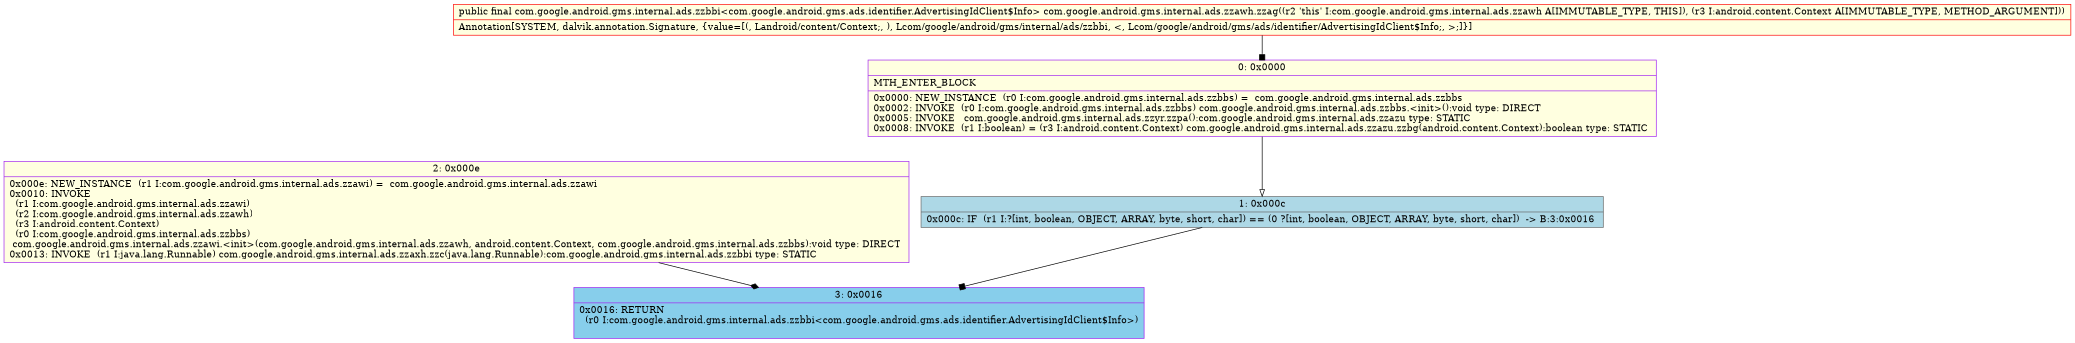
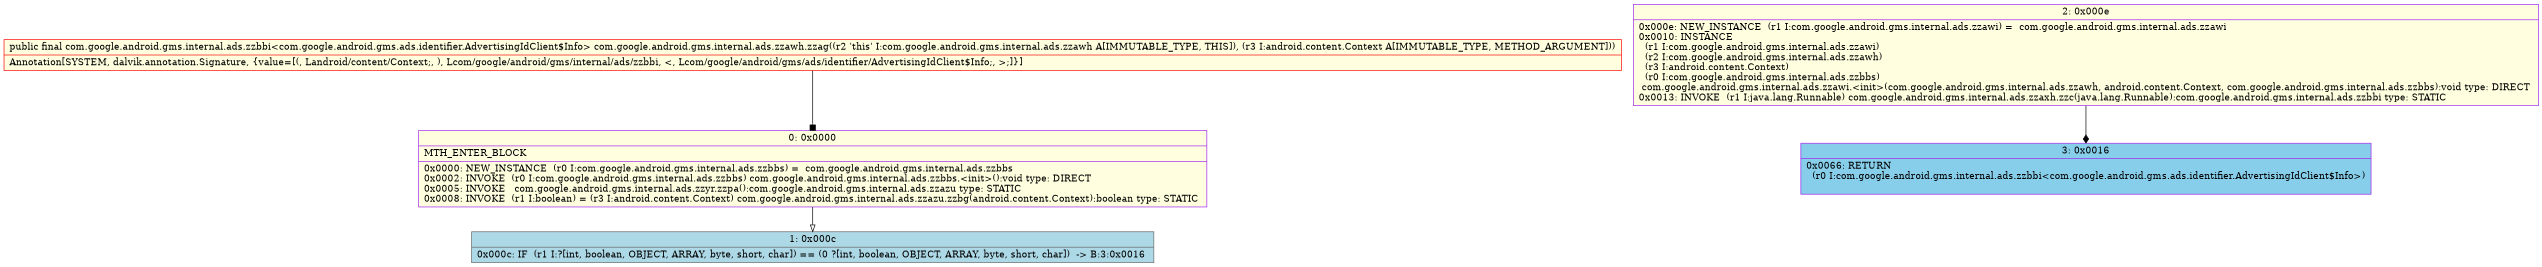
node "2: 0x000e": text "0x0010: INVOKE" -> "0x0010: INSTANCE"
edge "1: 0x000c" -> "3: 0x0016": removed
node "3: 0x0016": text "0x0016: RETURN" -> "0x0066: RETURN"
